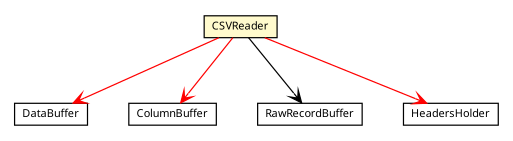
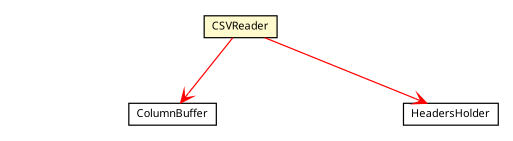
node "DataBuffer": removed
node "RawRecordBuffer": removed
